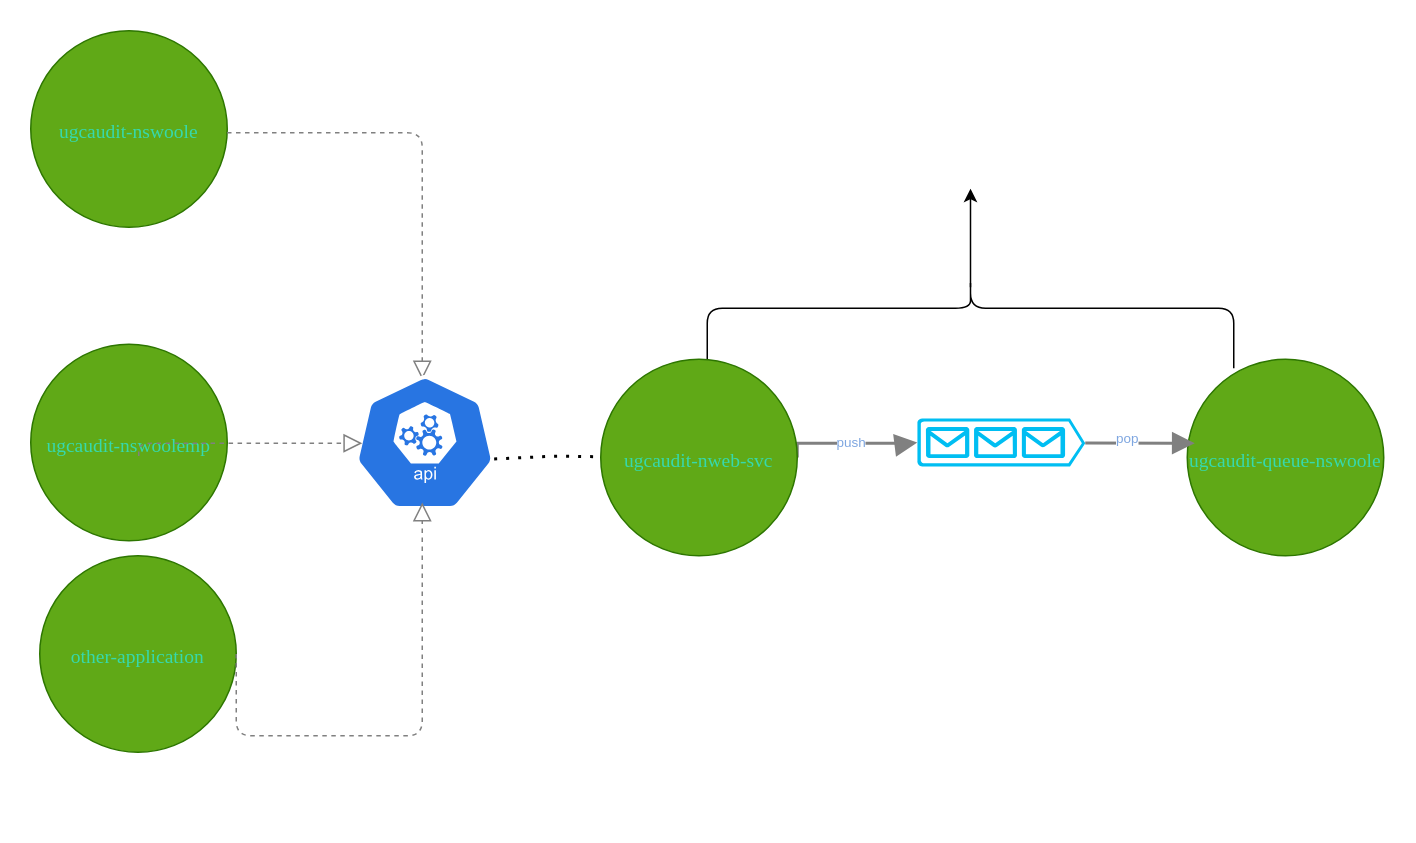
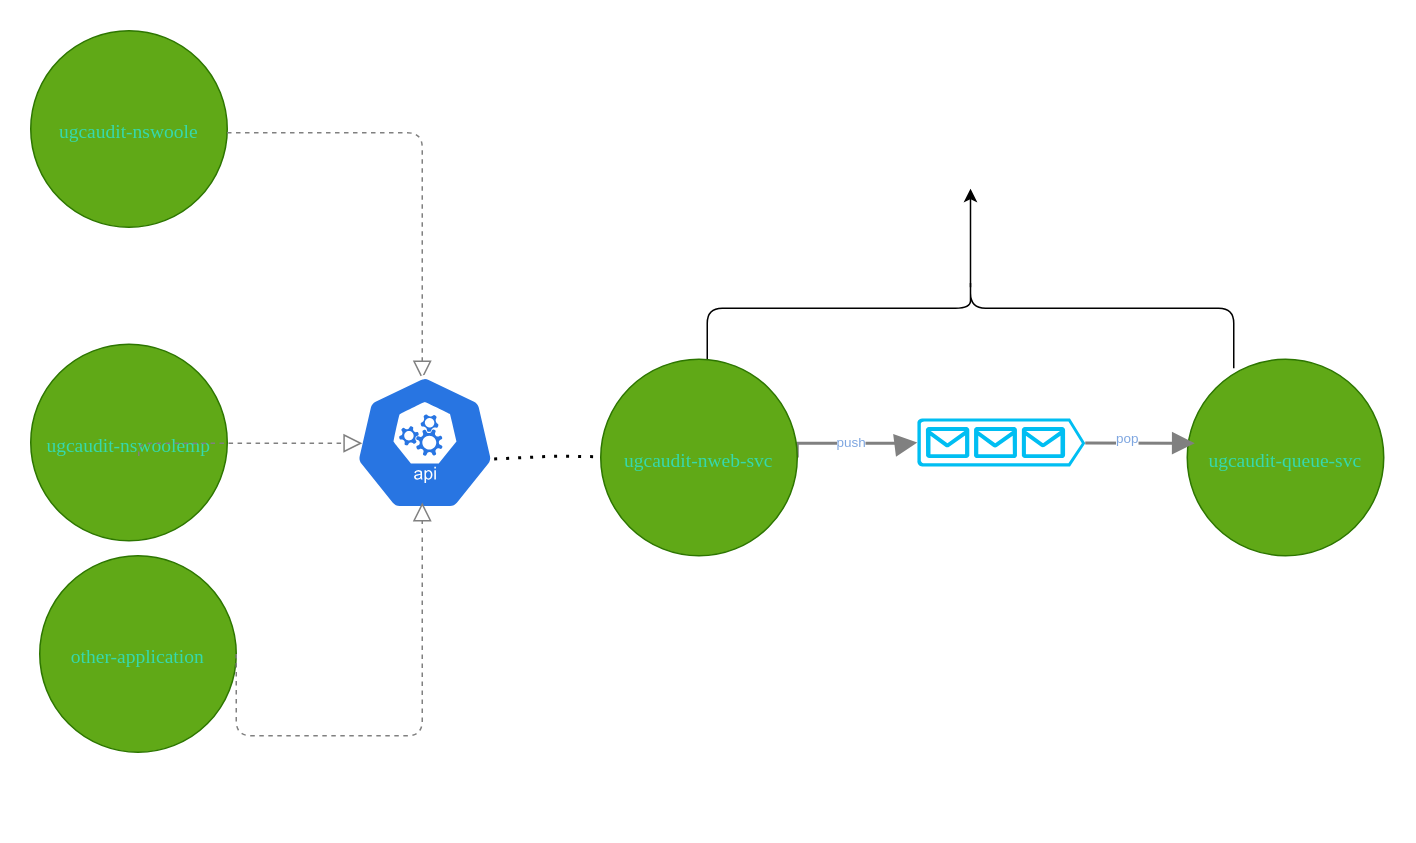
node "ugcaudit-queue-nswoole": label "ugcaudit-queue-nswoole" -> "ugcaudit-queue-svc"
